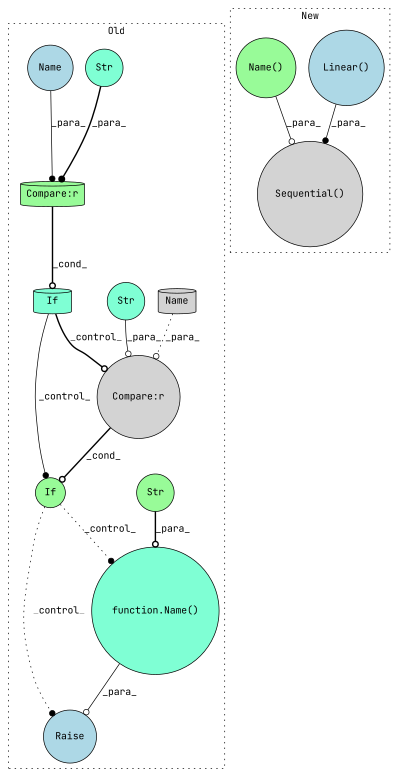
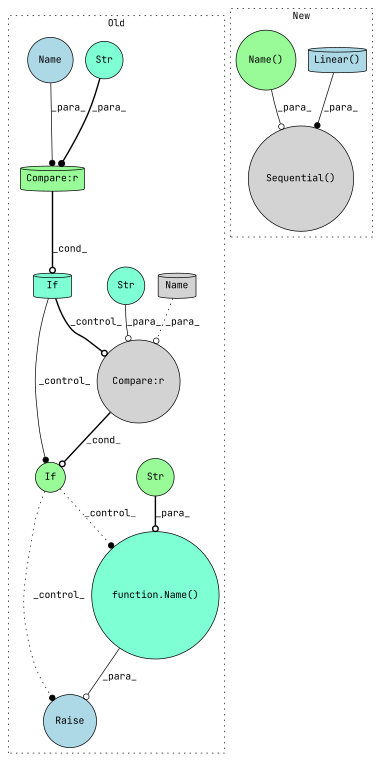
node "Linear()": shape circle -> cylinder
